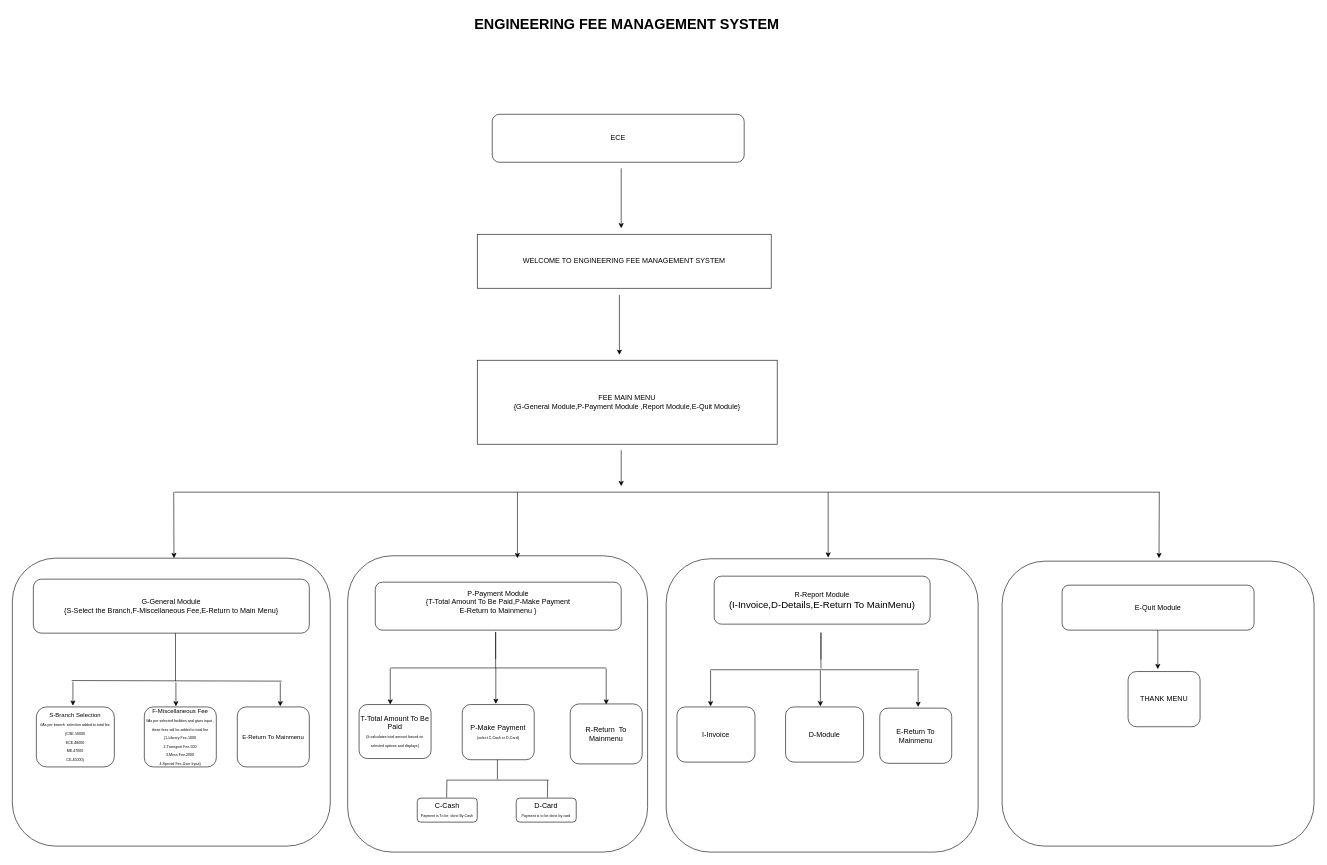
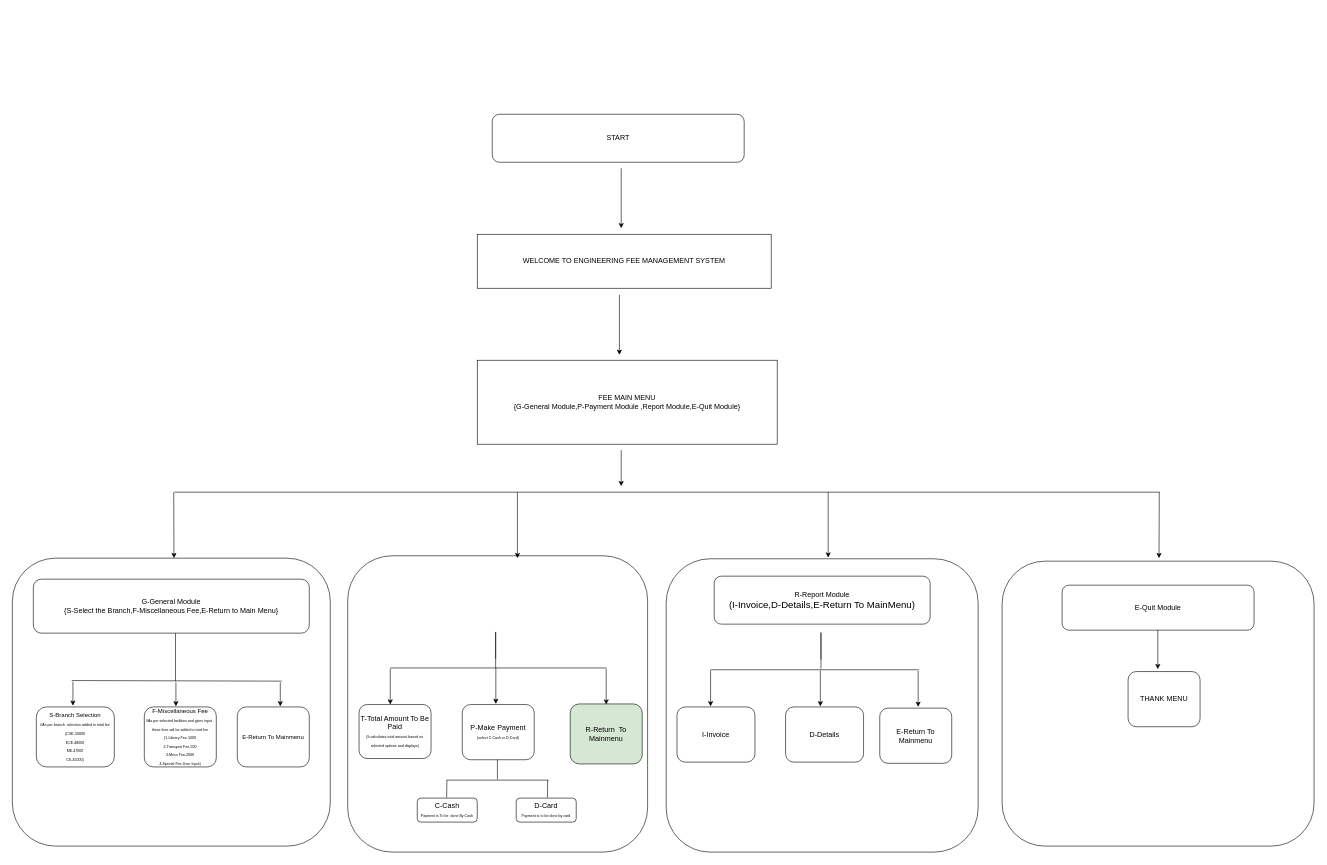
node "ENGINEERING FEE MANAGEMENT SYSTEM": removed
node "ECE": label "ECE" -> "START"
node "P-Payment Module {T-Total Amount To Be Paid,P-Make Payment E-Return to Mainmenu }": removed
node "R-Return To Mainmenu": fillcolor #ffffff -> #d5e8d4
node "D-Module": label "D-Module" -> "D-Details"
